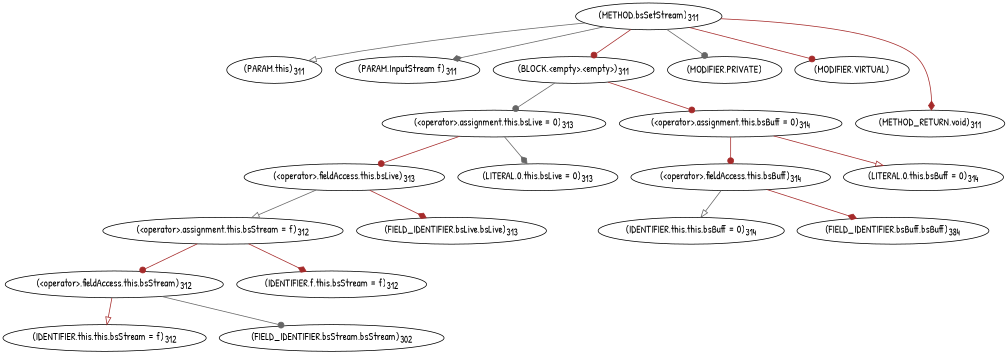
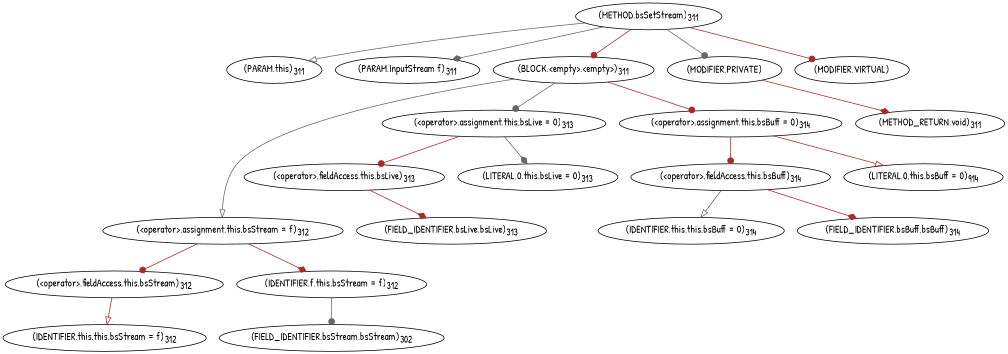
edge "(METHOD,bsSetStream)" -> "(METHOD_RETURN,void)": now "(MODIFIER,PRIVATE)" -> "(METHOD_RETURN,void)"
node "(LITERAL,0,this.bsBuff = 0)": text "314" -> "914"
edge "(<operator>.fieldAccess,this.bsLive)" -> "(<operator>.assignment,this.bsStream = f)": now "(BLOCK,<empty>,<empty>)" -> "(<operator>.assignment,this.bsStream = f)"
node "(FIELD_IDENTIFIER,bsBuff,bsBuff)": text "384" -> "314"
edge "(<operator>.fieldAccess,this.bsStream)" -> "(FIELD_IDENTIFIER,bsStream,bsStream)": now "(IDENTIFIER,f,this.bsStream = f)" -> "(FIELD_IDENTIFIER,bsStream,bsStream)"
